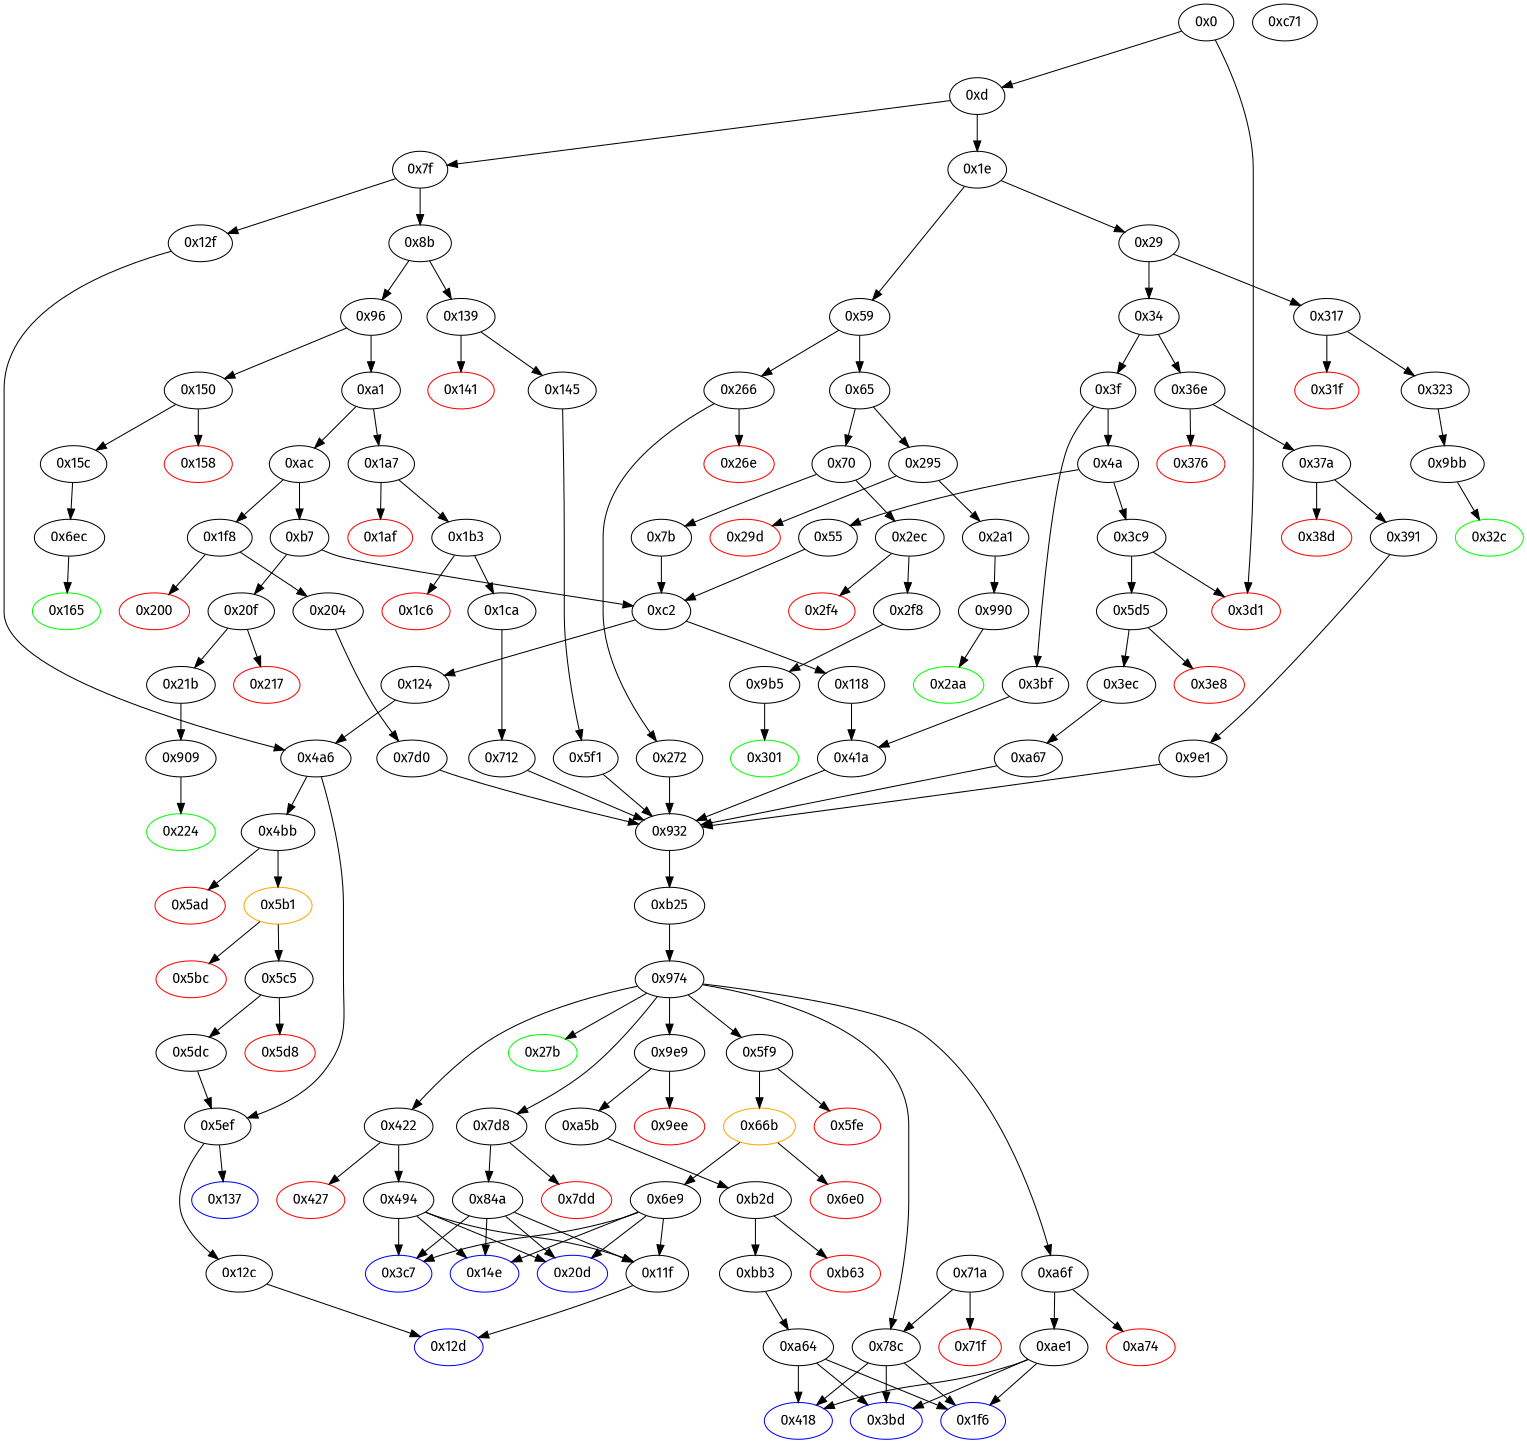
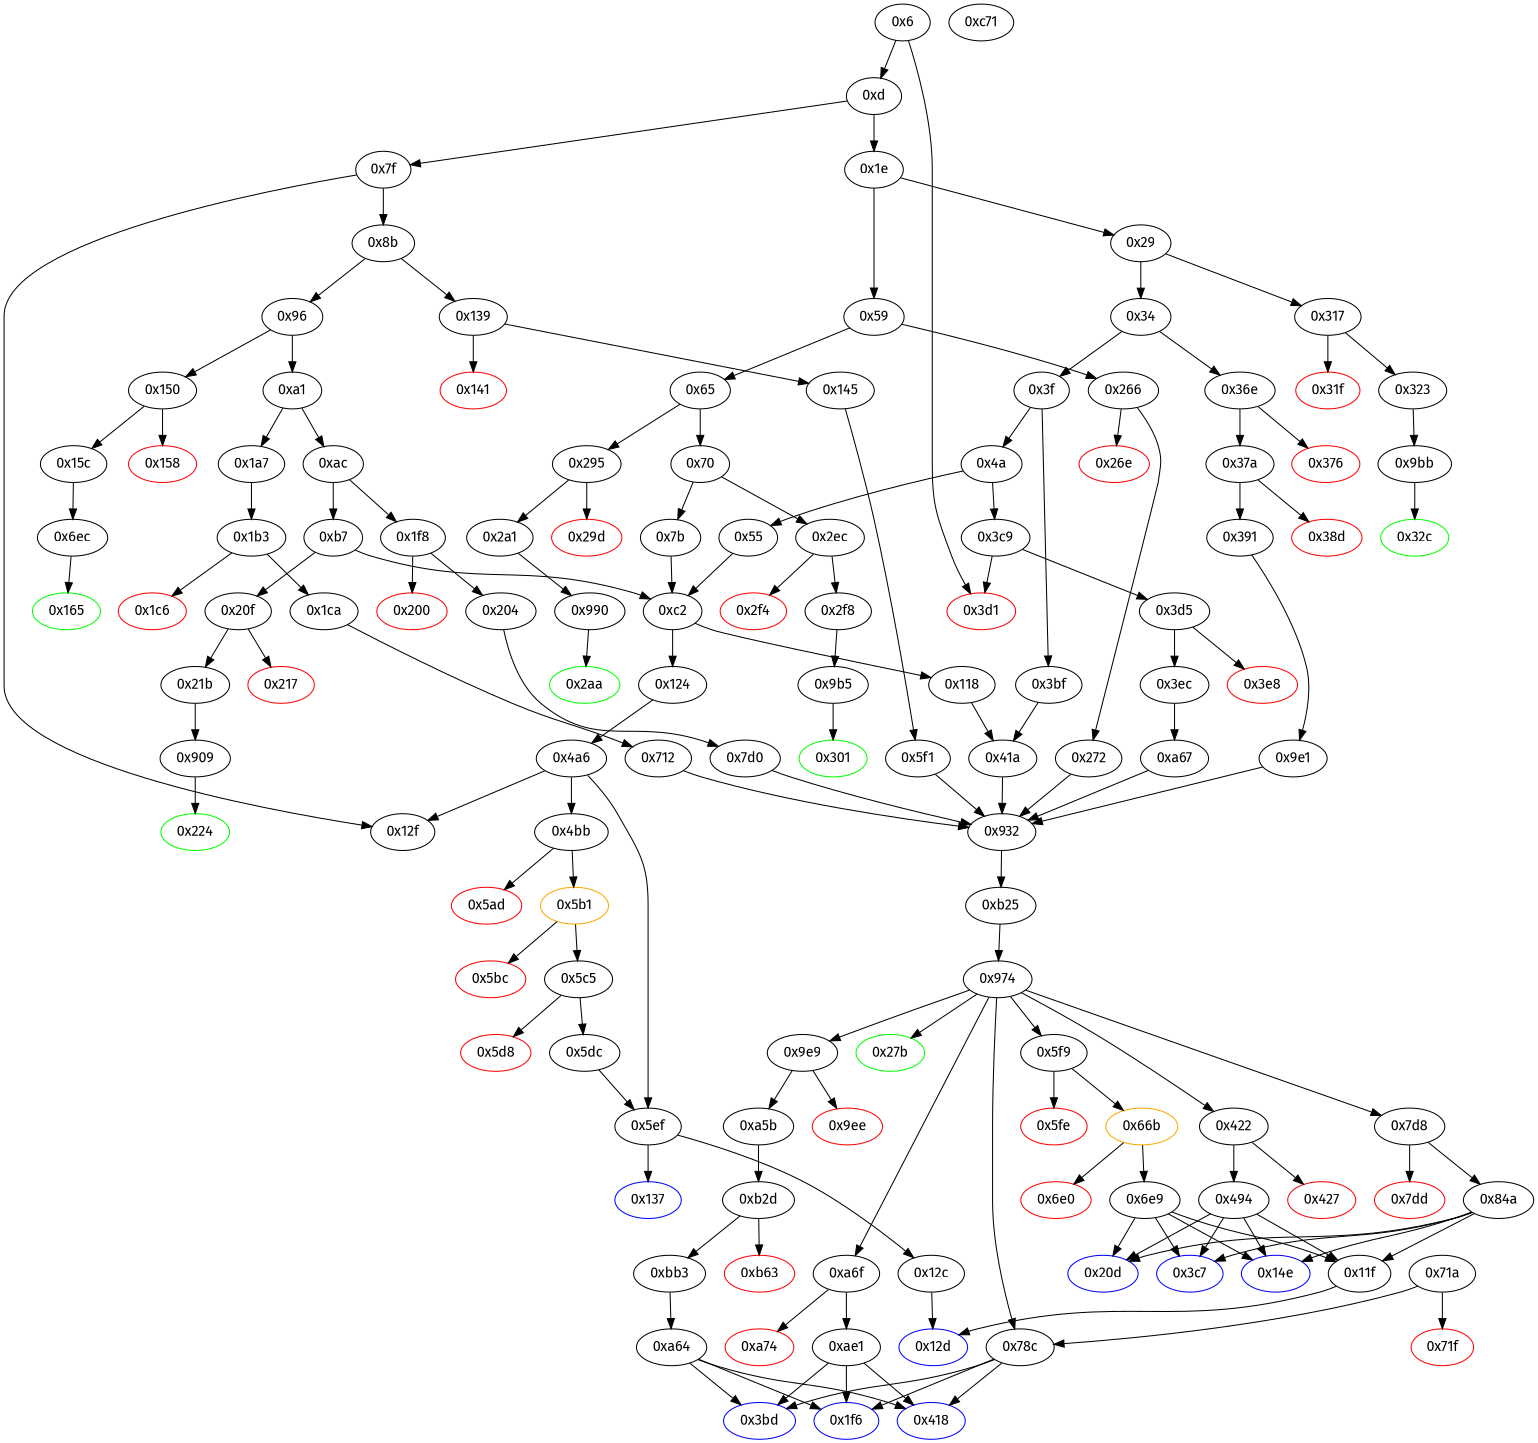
node "0x0": label "0x0" -> "0x6"
node "0x1af": removed
edge "0x12f" -> "0x4a6": reversed
node "0x5d5": label "0x5d5" -> "0x3d5"
